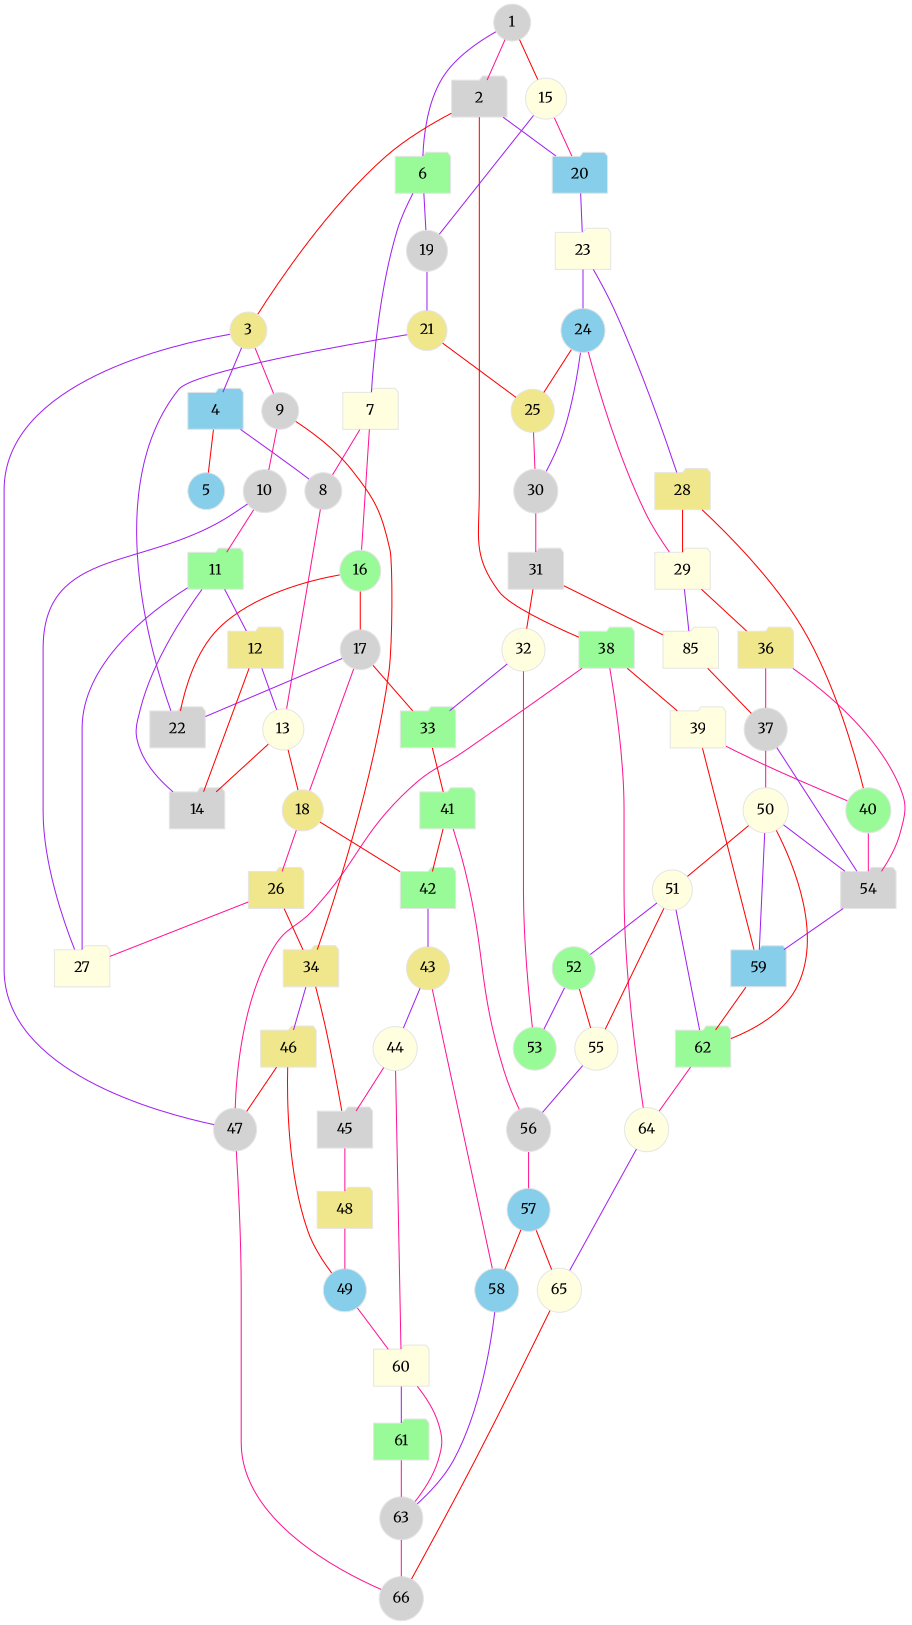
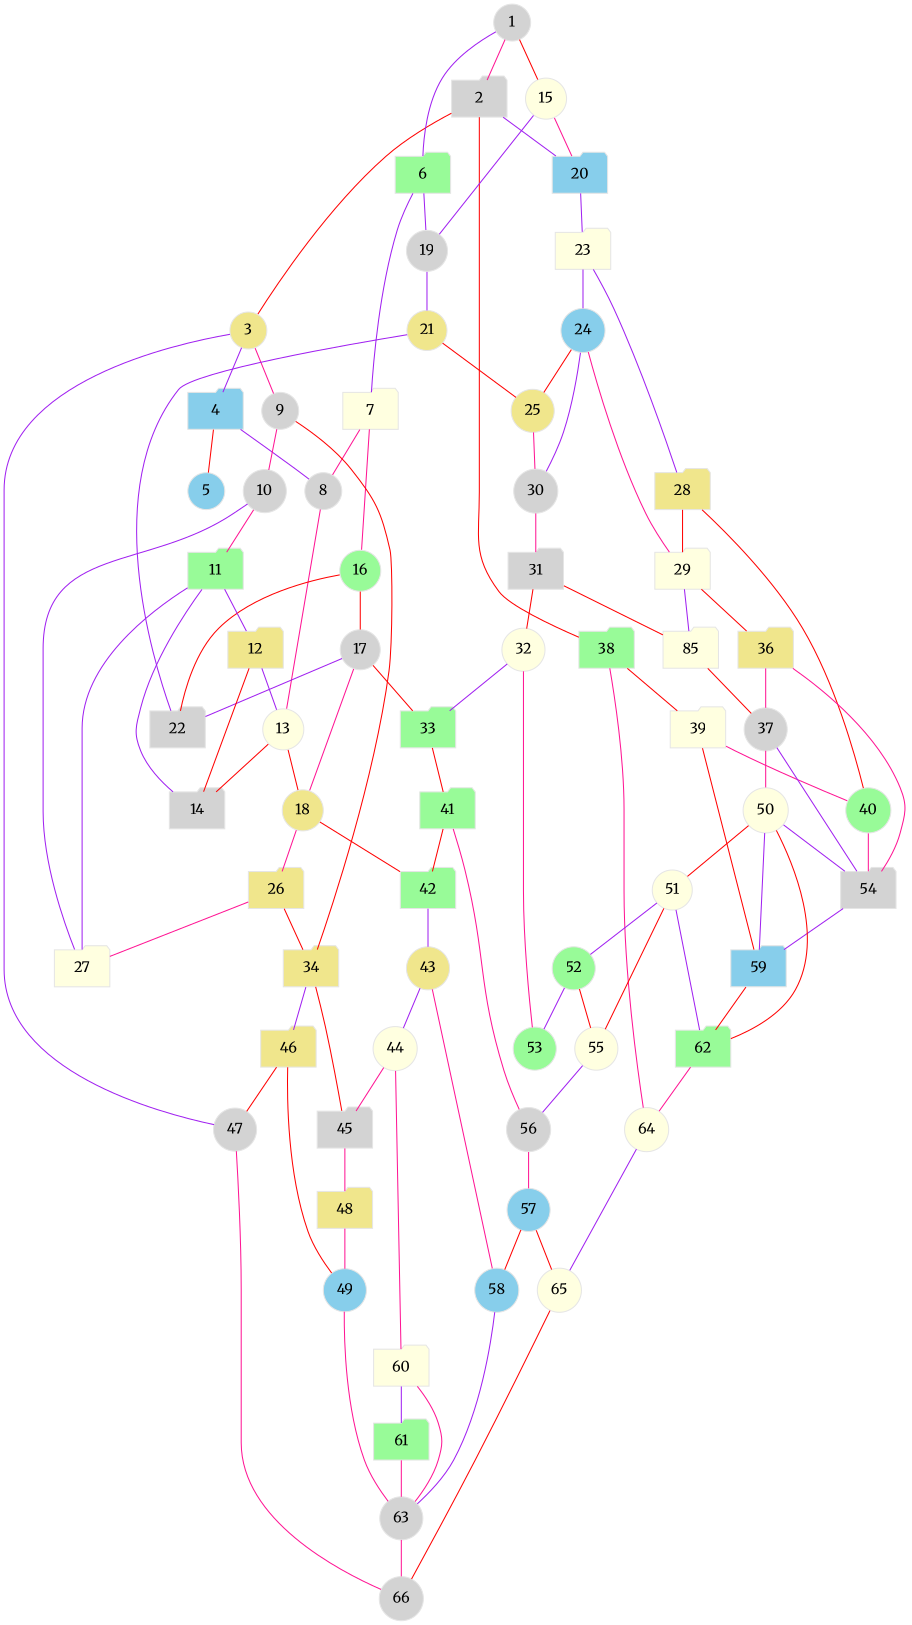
edge "38" -- "47": removed
edge "49" -- "60": now "49" -- "63"
